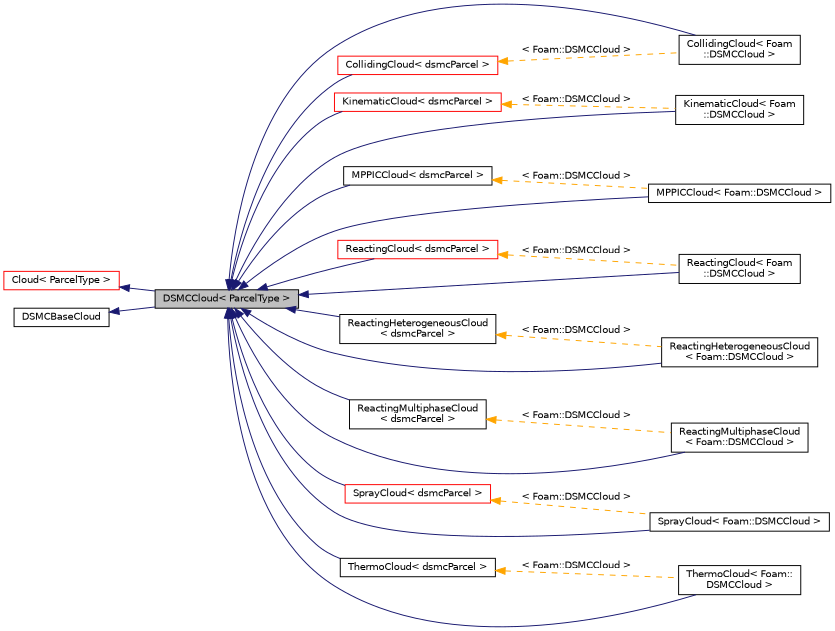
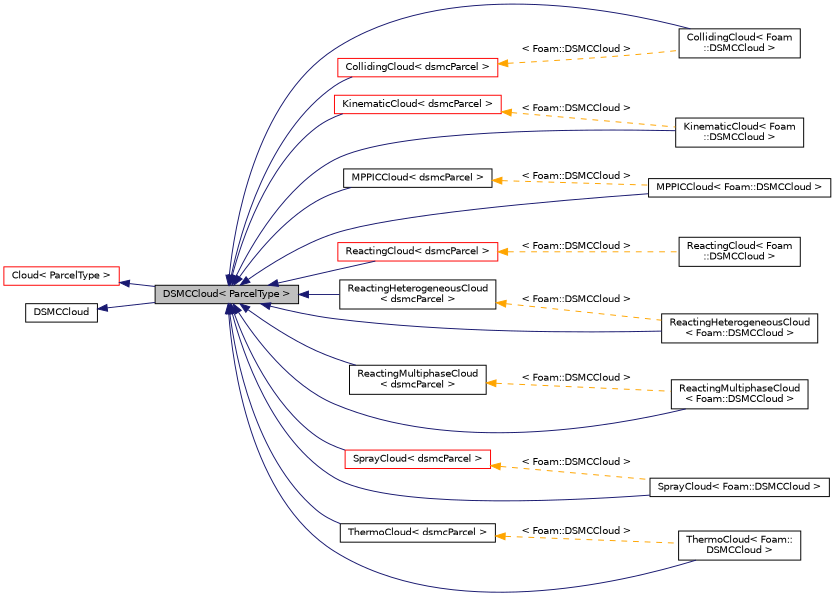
edge "ReactingCloud< Foam ::DSMCCloud >" -> "DSMCCloud< ParcelType >": removed
node "DSMCBaseCloud": label "DSMCBaseCloud" -> "DSMCCloud"
